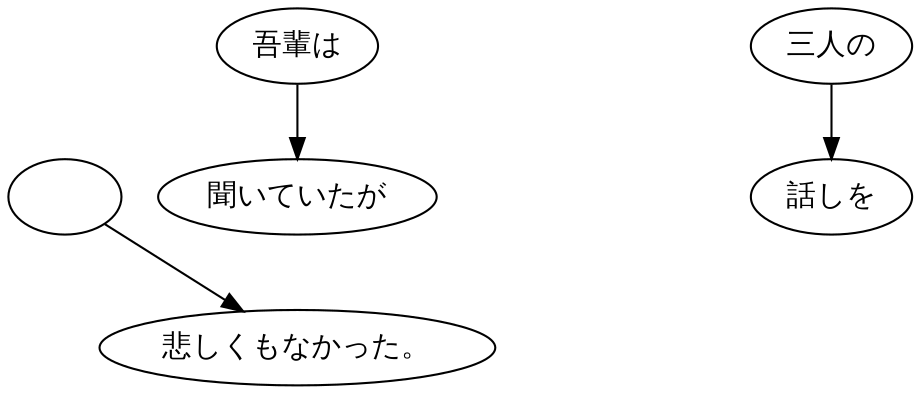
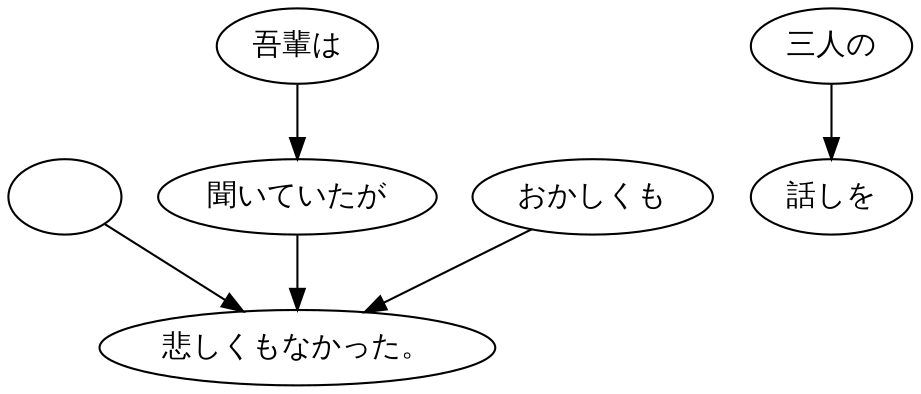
node "おかしくも": added
edge "聞いていたが" -> "悲しくもなかった。": added
